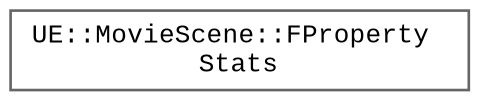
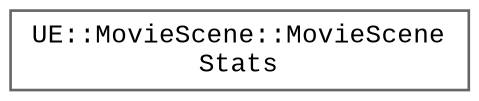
node "UE::MovieScene::FProperty Stats": label "UE::MovieScene::FProperty Stats" -> "UE::MovieScene::MovieScene Stats"
